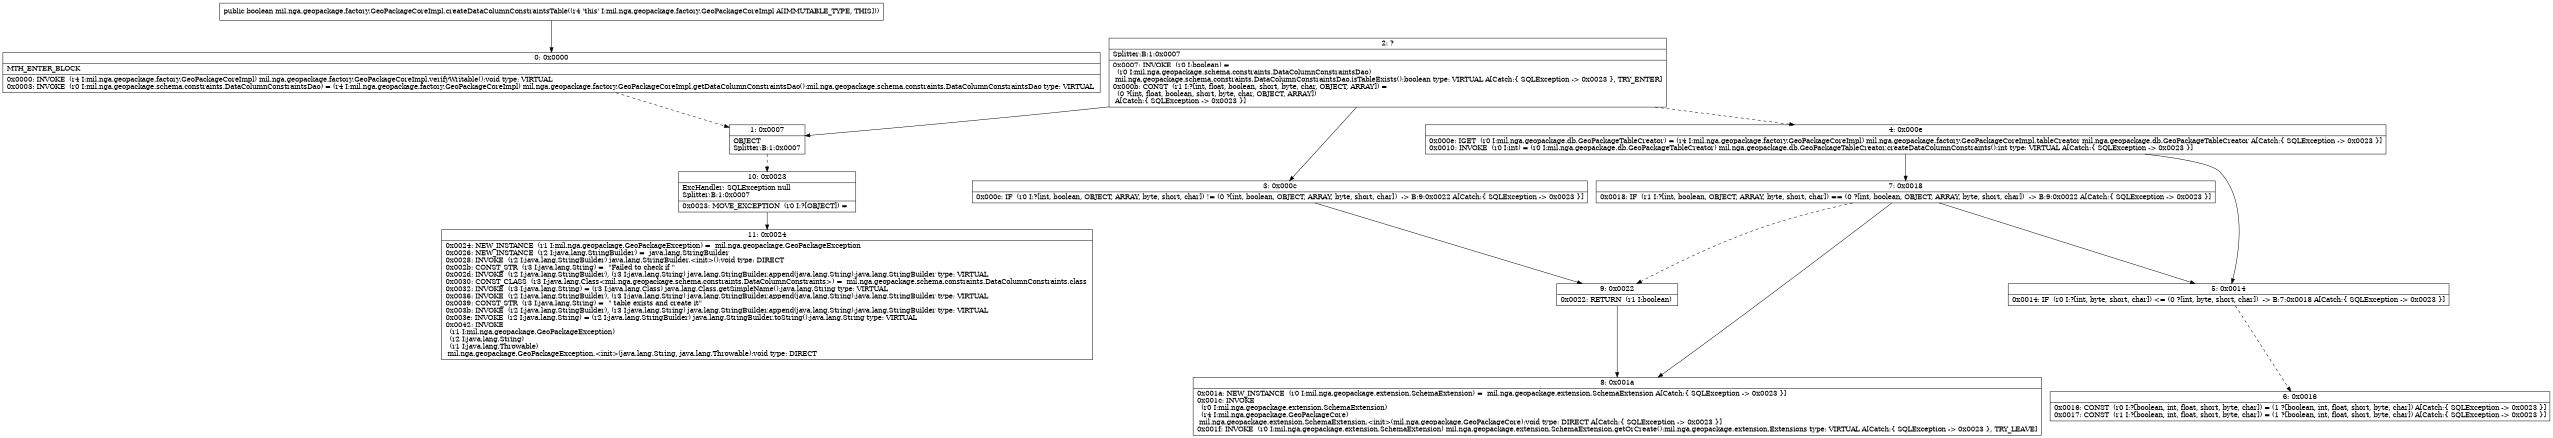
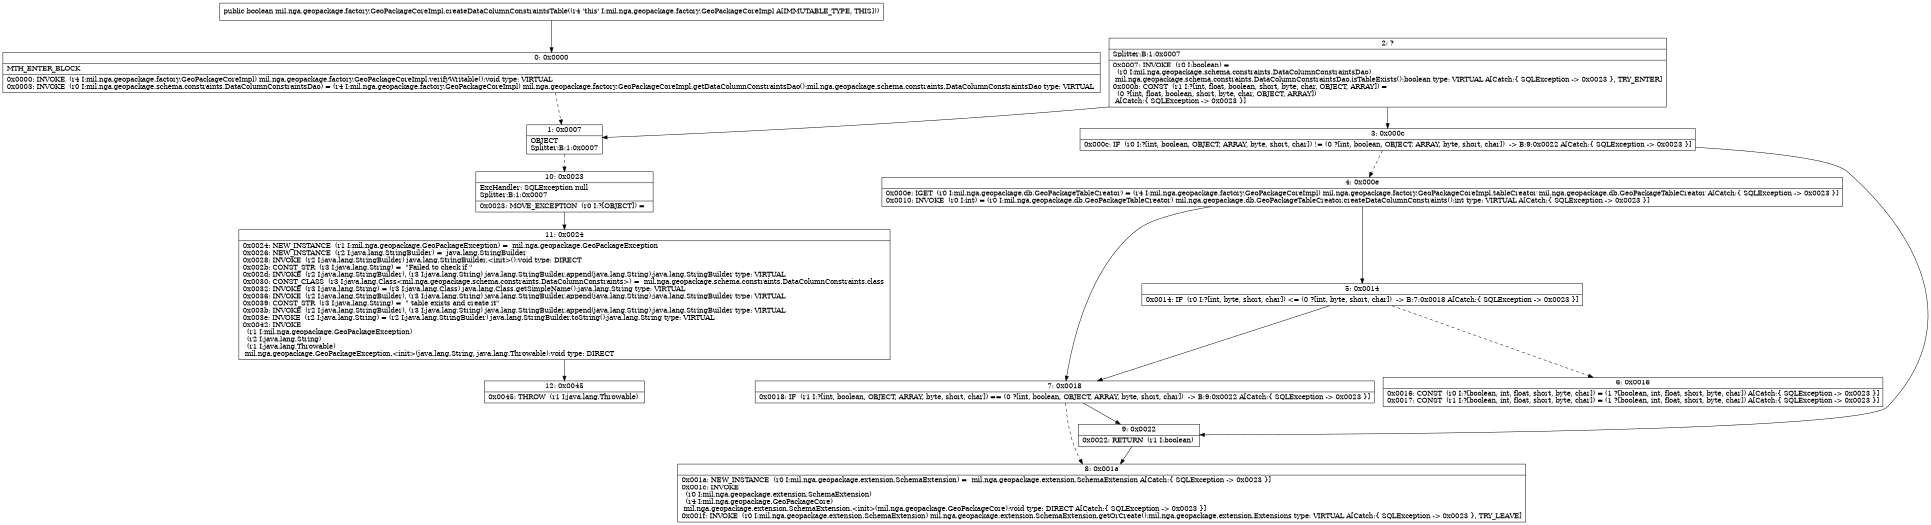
edge "2: ?" -> "4: 0x000e": now "3: 0x000c" -> "4: 0x000e"
edge "7: 0x0018" -> "9: 0x0022": style dashed -> solid
edge "7: 0x0018" -> "5: 0x0014": reversed
edge "7: 0x0018" -> "8: 0x001a": style solid -> dashed
node "12: 0x0045": added
